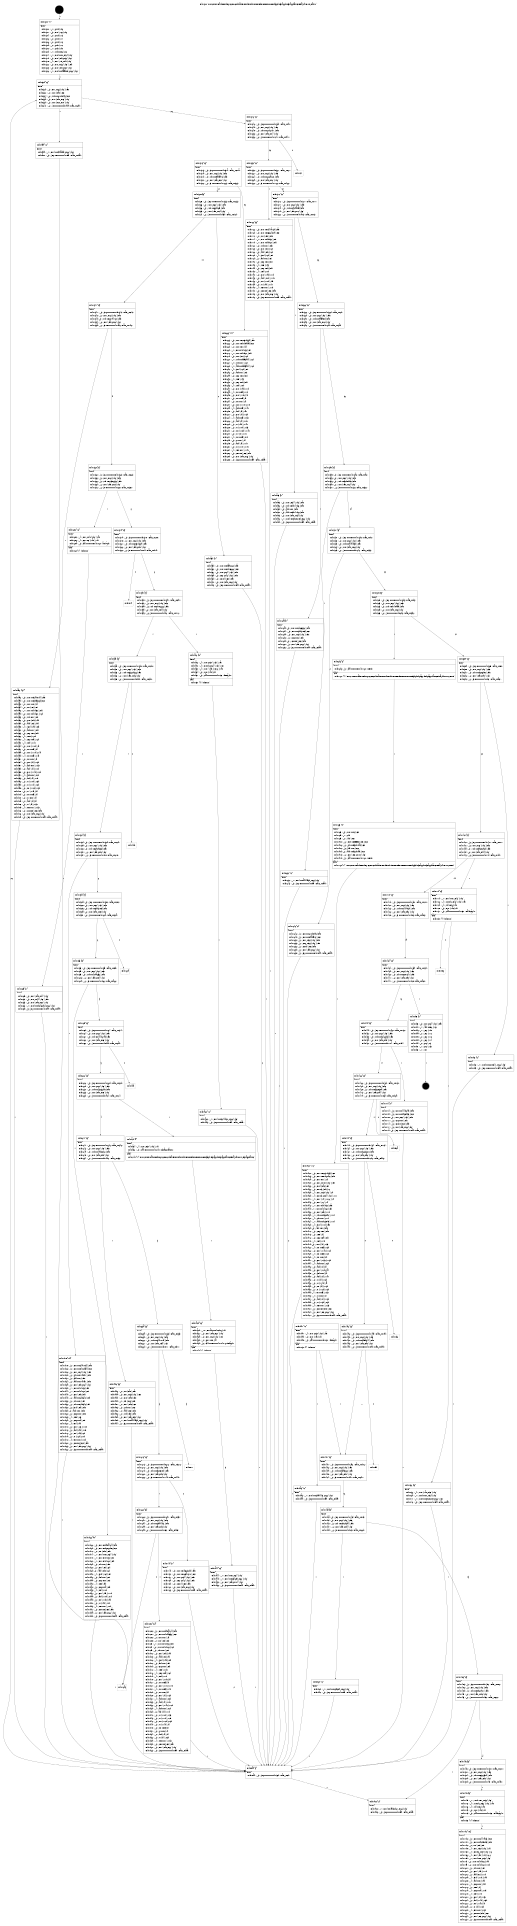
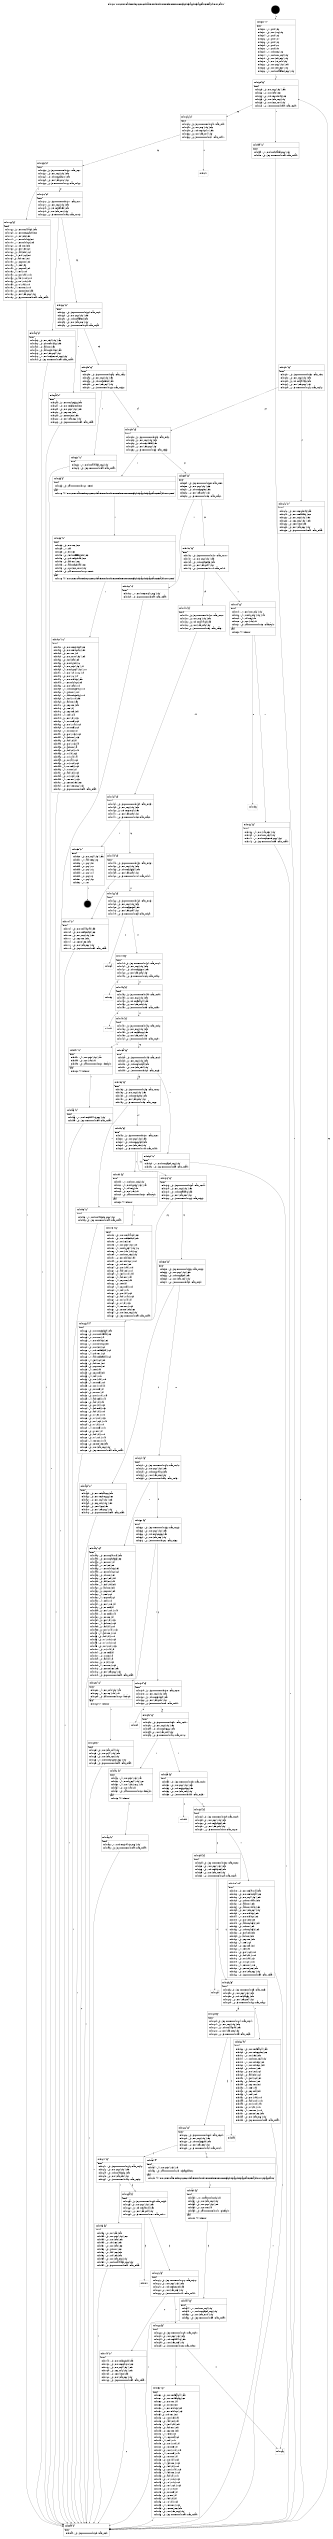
edge "0x40139e [25]" -> "0x4013b7 [25]": now "0x40139e [25]" -> "0x4013d0 [25]"
edge "0x4014fc [25]" -> "0x401515 [25]": added, label "13"
edge "0x401b97 [12]" -> "0x4014b1 [25]": reversed
edge "0x401ea9 [5]" -> "0x4019cc [12]": reversed
